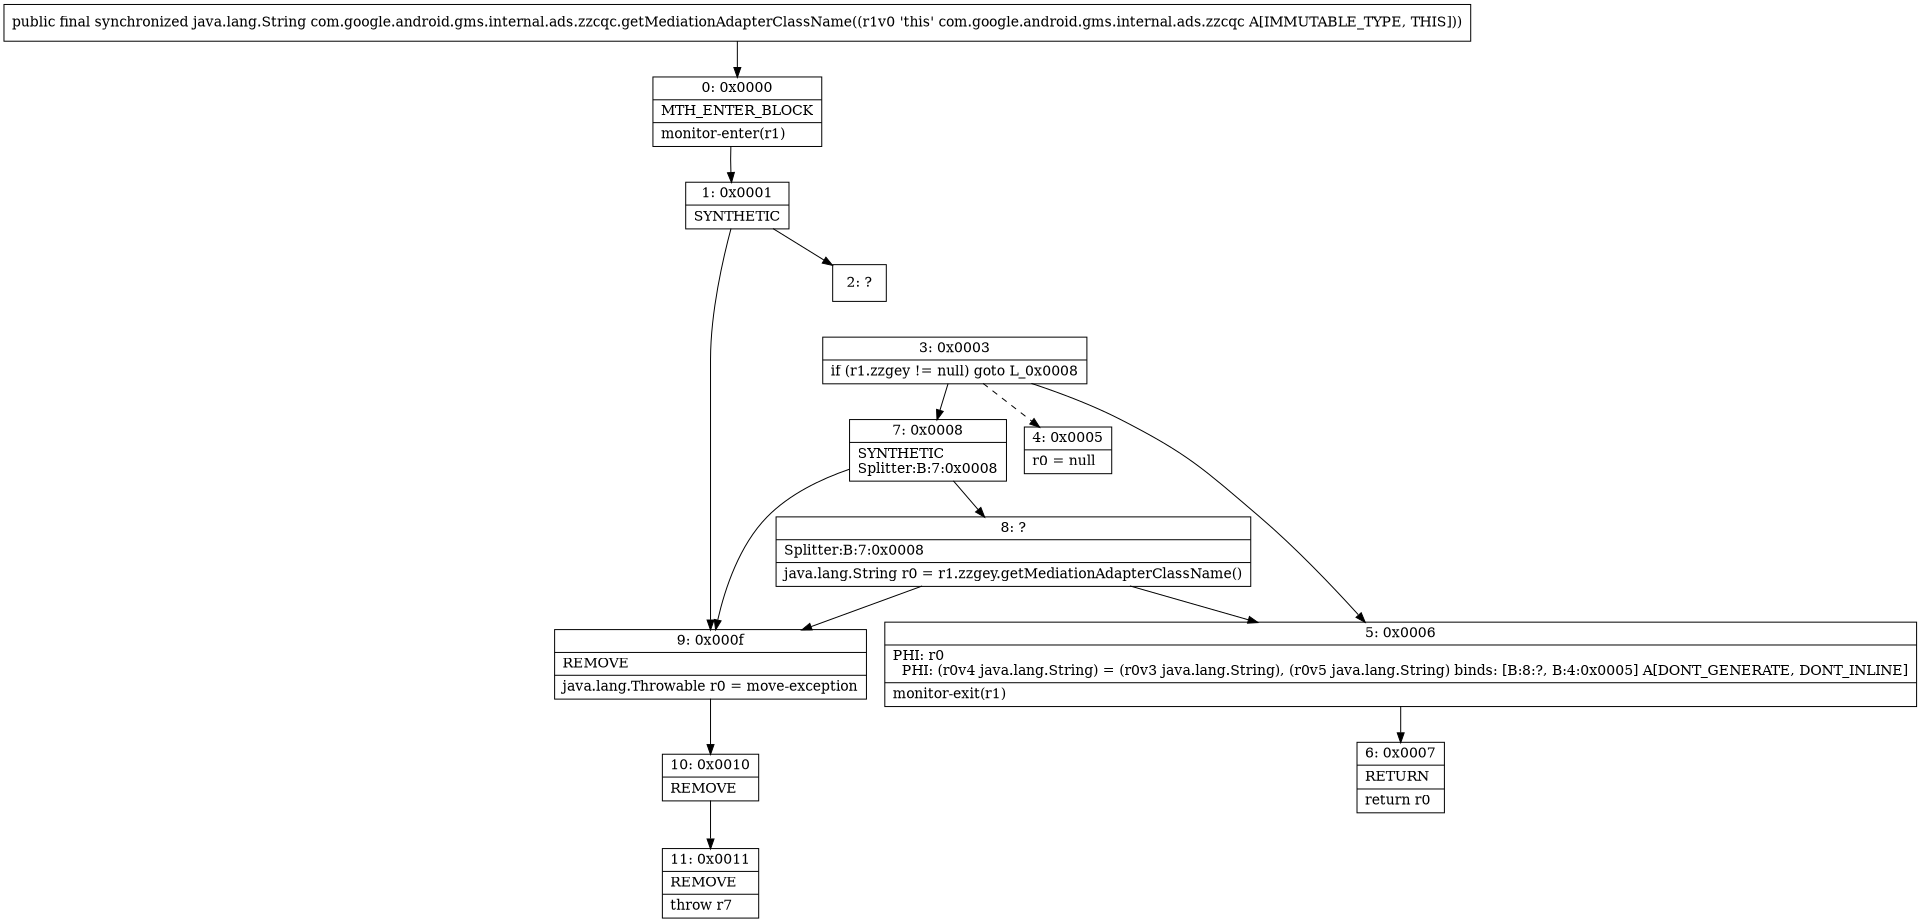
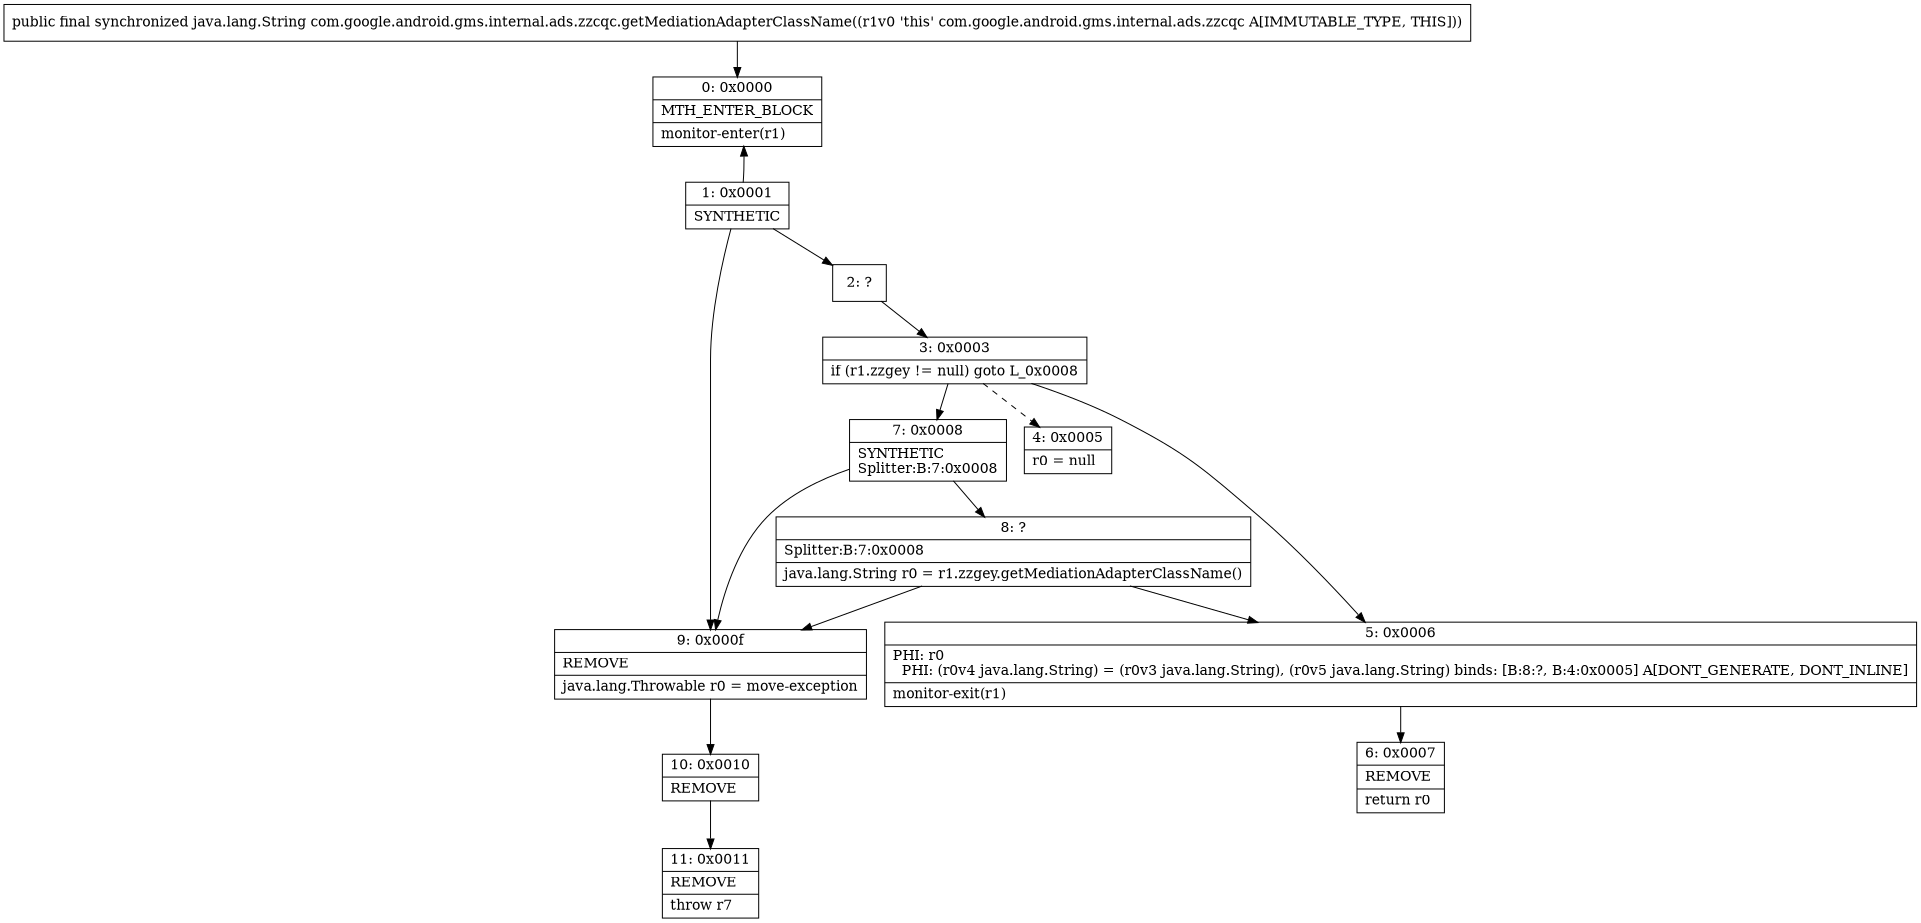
edge "0: 0x0000" -> "1: 0x0001": reversed
edge "2: ?" -> "3: 0x0003": added
node "6: 0x0007": text "RETURN" -> "REMOVE"
